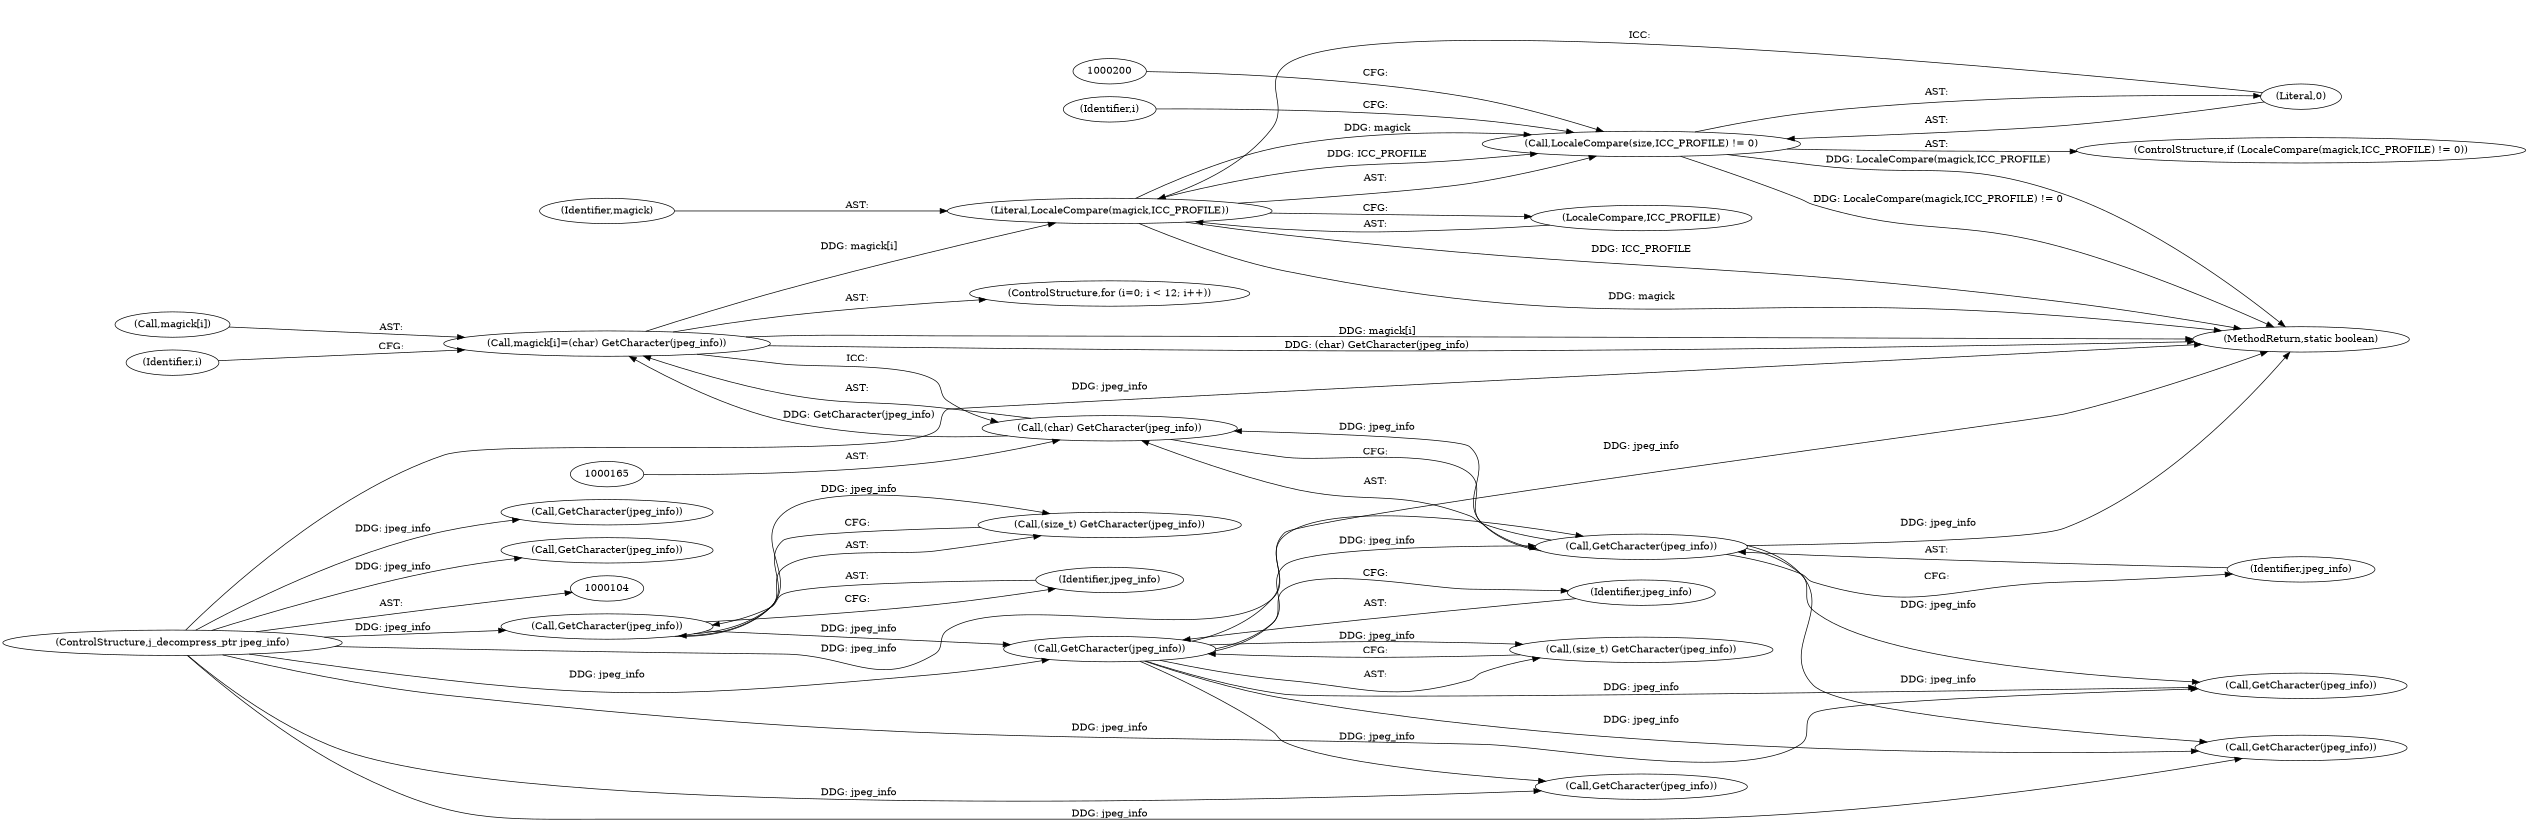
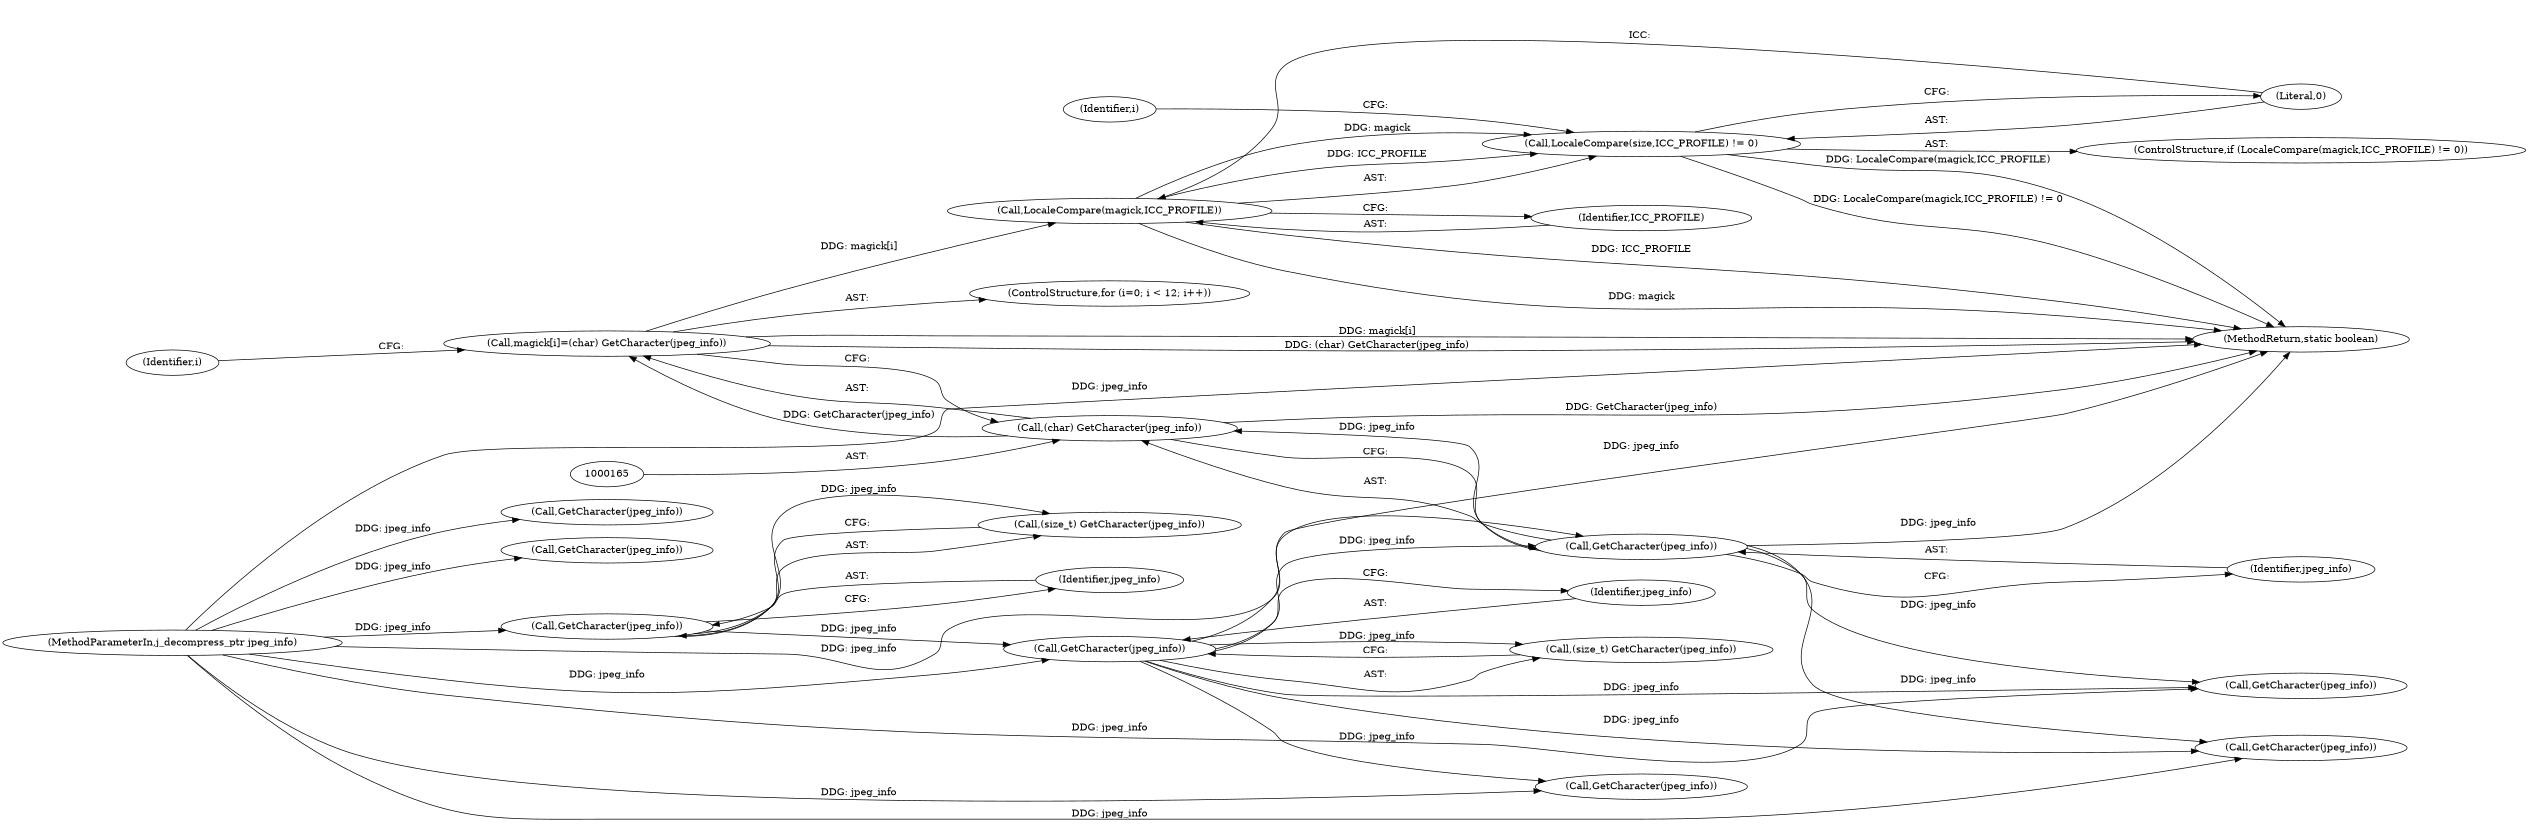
node "1000200": removed
edge "(Call,LocaleCompare(size,ICC_PROFILE) != 0)" -> "(Literal,0)": label "AST: " -> "CFG: "
node "(Identifier,magick)": removed
node "(Literal,LocaleCompare(magick,ICC_PROFILE))": label "(Literal,LocaleCompare(magick,ICC_PROFILE))" -> "(Call,LocaleCompare(magick,ICC_PROFILE))"
node "(LocaleCompare,ICC_PROFILE)": label "(LocaleCompare,ICC_PROFILE)" -> "(Identifier,ICC_PROFILE)"
node "(Call,magick[i])": removed
edge "(Call,magick[i]=(char) GetCharacter(jpeg_info))" -> "(Call,(char) GetCharacter(jpeg_info))": label "ICC: " -> "CFG: "
edge "(Call,(char) GetCharacter(jpeg_info))" -> "(MethodReturn,static boolean)": added, label "DDG: GetCharacter(jpeg_info)"
node "1000104": removed
node "(ControlStructure,j_decompress_ptr jpeg_info)": label "(ControlStructure,j_decompress_ptr jpeg_info)" -> "(MethodParameterIn,j_decompress_ptr jpeg_info)"
